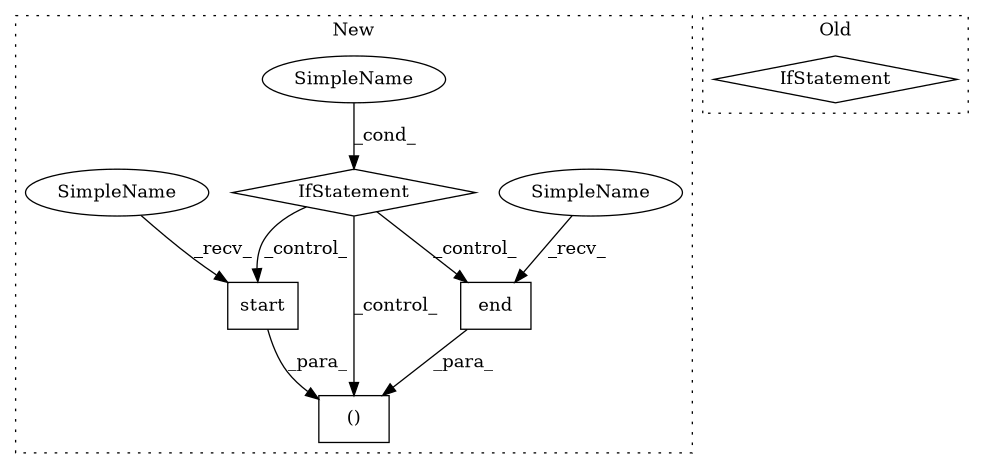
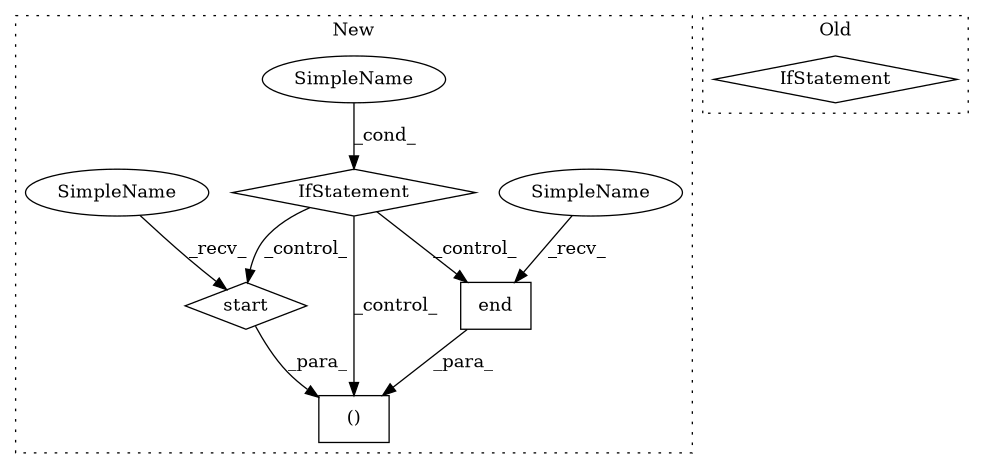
node "start": shape box -> diamond
